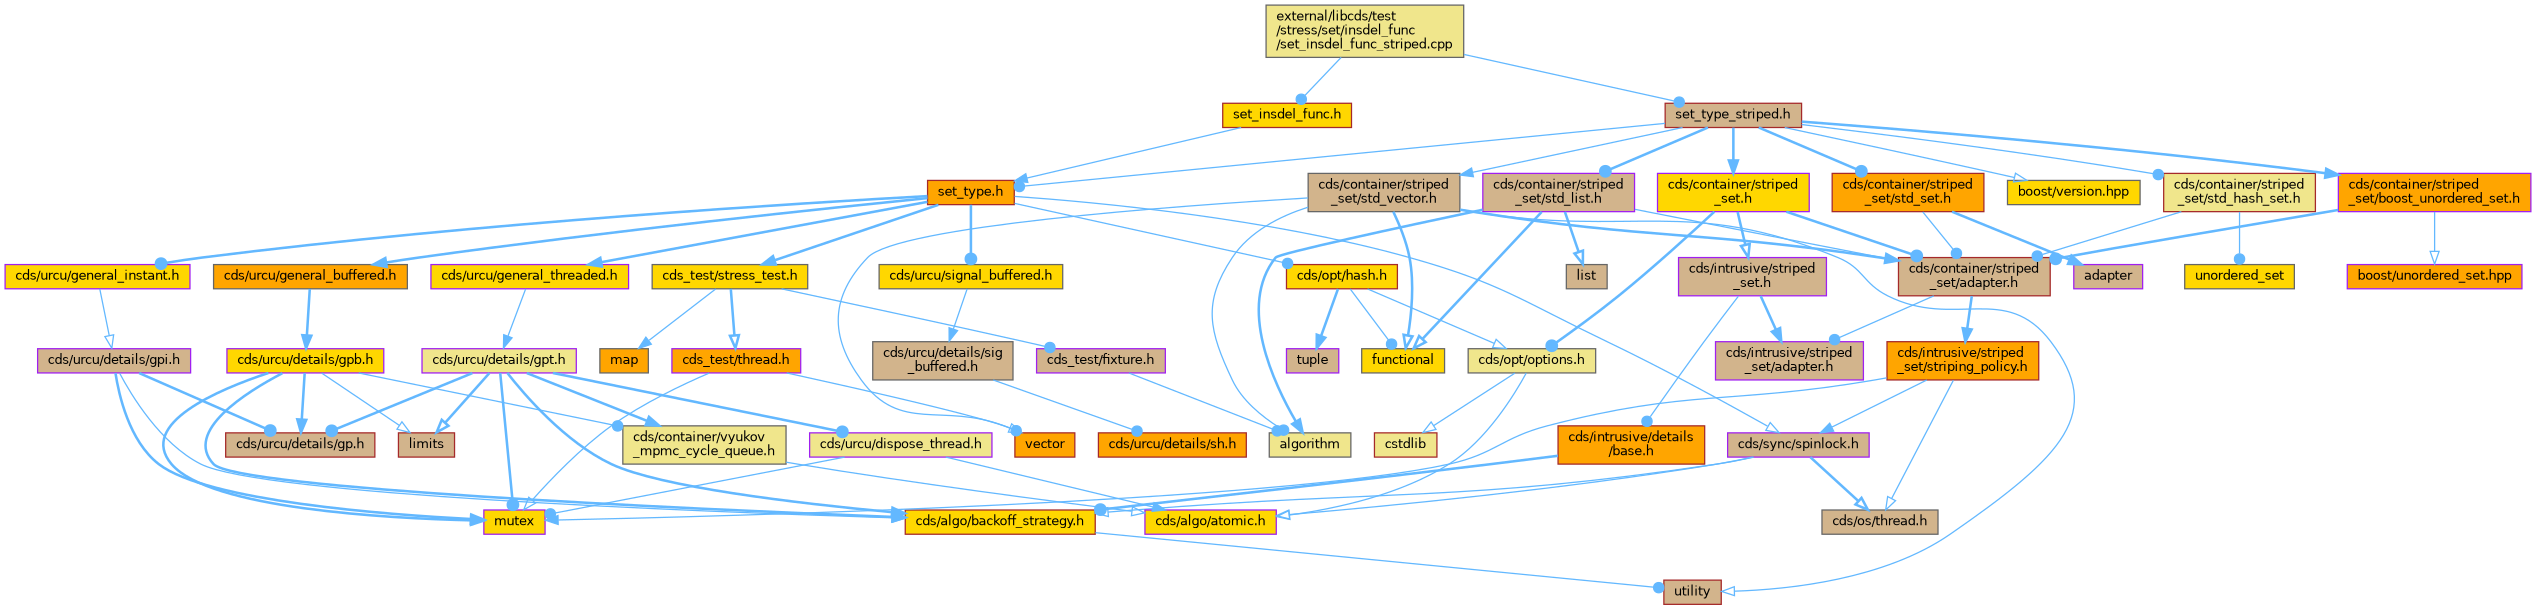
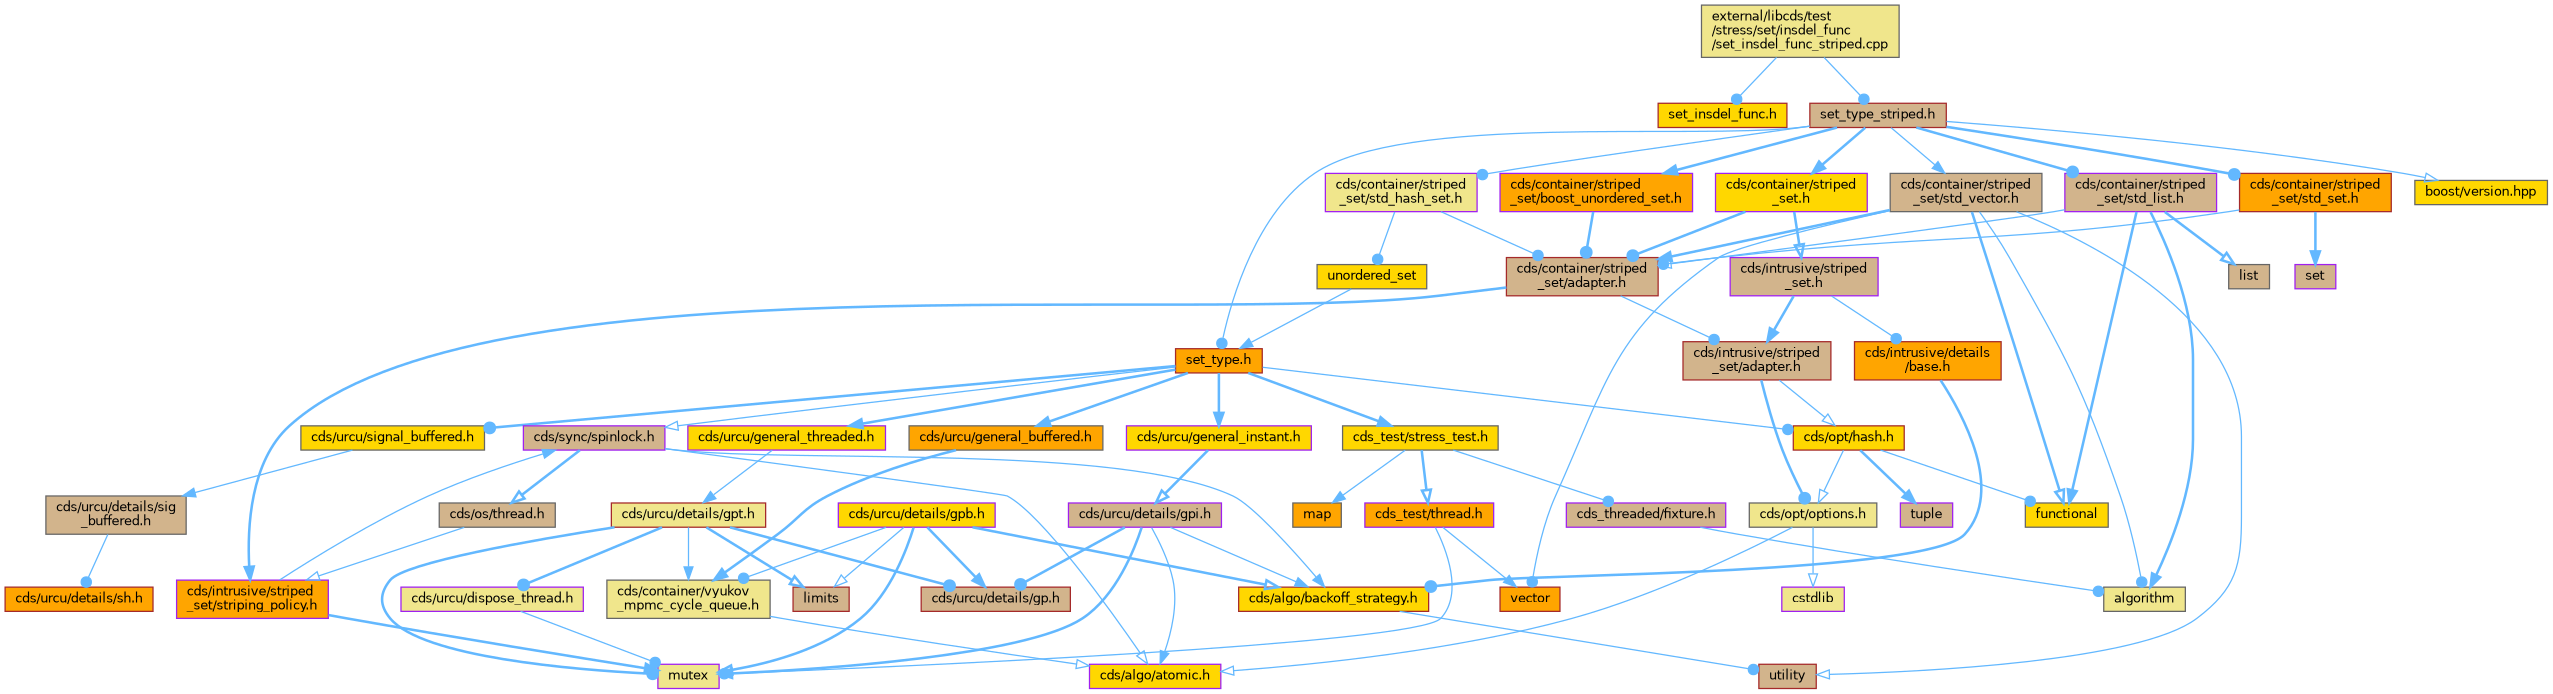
edge "set_insdel_func.h" -> "set_type.h": now "unordered_set" -> "set_type.h"
node "cds/container/striped _set/std_hash_set.h": color brown -> purple
edge "set_type.h" -> "cds/urcu/general_instant.h": arrowhead dot -> normal
edge "cds/container/striped _set/std_list.h" -> "functional": arrowhead onormal -> normal
node "adapter": label "adapter" -> "set"
node "boost/unordered_set.hpp": removed
edge "cds/container/striped _set.h" -> "cds/opt/options.h": now "cds/intrusive/striped _set/adapter.h" -> "cds/opt/options.h"
edge "cds/urcu/general_instant.h" -> "cds/urcu/details/gpi.h": style solid -> bold
edge "cds/urcu/general_buffered.h" -> "cds/urcu/details/gpb.h": now "cds/urcu/general_buffered.h" -> "cds/container/vyukov _mpmc_cycle_queue.h"
node "cds/urcu/details/gpt.h": color purple -> brown
node "cds_test/fixture.h": label "cds_test/fixture.h" -> "cds_threaded/fixture.h"
node "cds/intrusive/striped _set/adapter.h": color purple -> brown
node "cds/intrusive/striped _set/striping_policy.h": color brown -> purple
edge "cds/urcu/details/gpt.h" -> "cds/container/vyukov _mpmc_cycle_queue.h": style bold -> solid
edge "cds_test/thread.h" -> "vector": arrowhead onormal -> normal
edge "cds/intrusive/striped _set/adapter.h" -> "cds/opt/hash.h": added
edge "cds_test/thread.h" -> "mutex": arrowhead onormal -> dot
edge "cds/intrusive/striped _set/striping_policy.h" -> "cds/os/thread.h": reversed
node "cstdlib": color brown -> purple
edge "cds/urcu/details/gpt.h" -> "cds/algo/backoff_strategy.h": removed
edge "cds/urcu/dispose_thread.h" -> "cds/algo/atomic.h": now "cds/urcu/details/gpi.h" -> "cds/algo/atomic.h"
edge "cds/sync/spinlock.h" -> "cds/algo/backoff_strategy.h": arrowhead onormal -> normal
edge "cds/intrusive/striped _set/striping_policy.h" -> "mutex": style solid -> bold
node "mutex": fillcolor gold -> khaki
